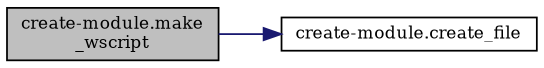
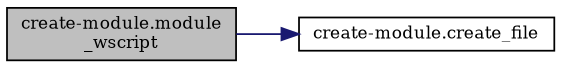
node "create-module.make _wscript": label "create-module.make _wscript" -> "create-module.module _wscript"
